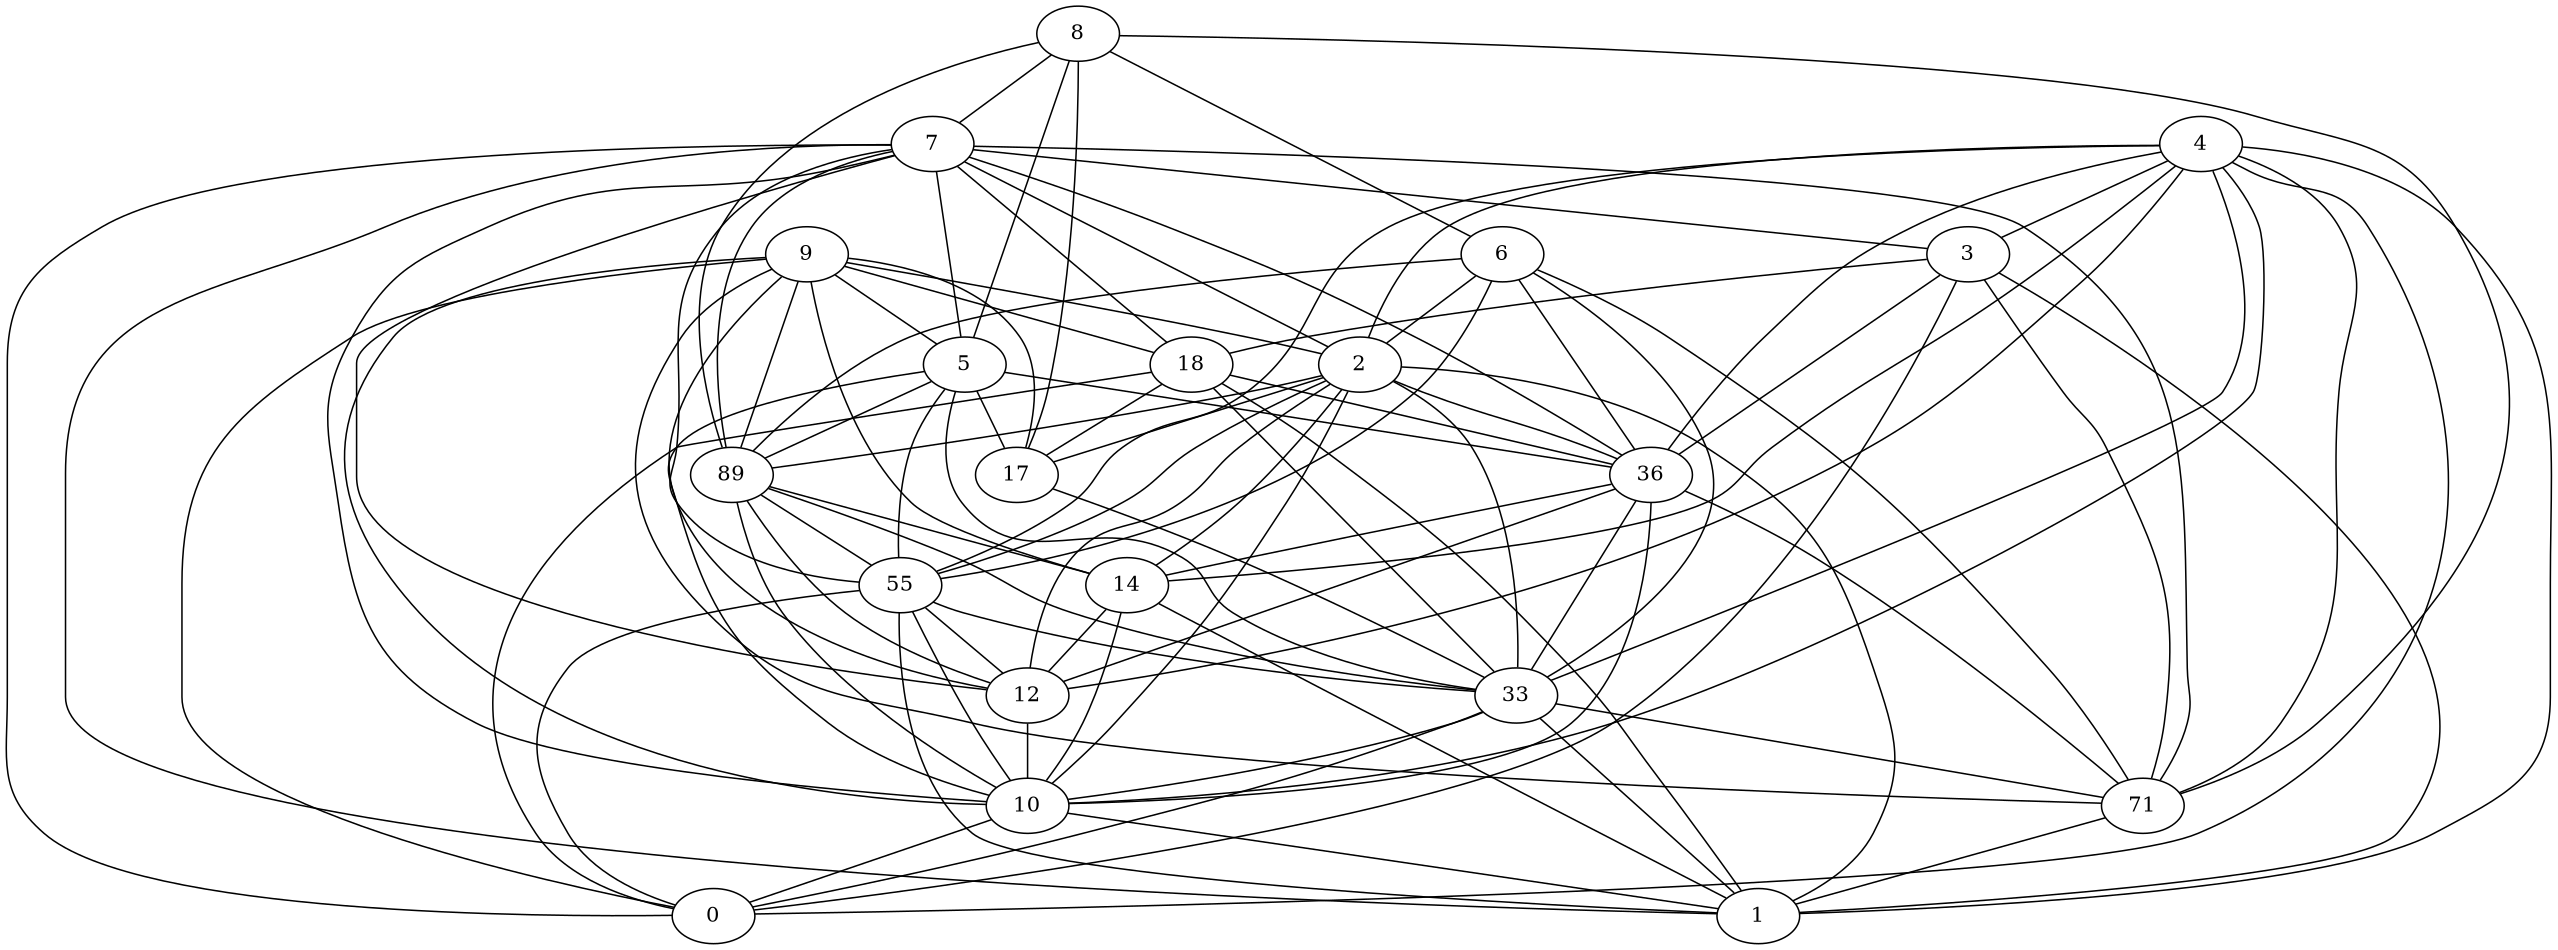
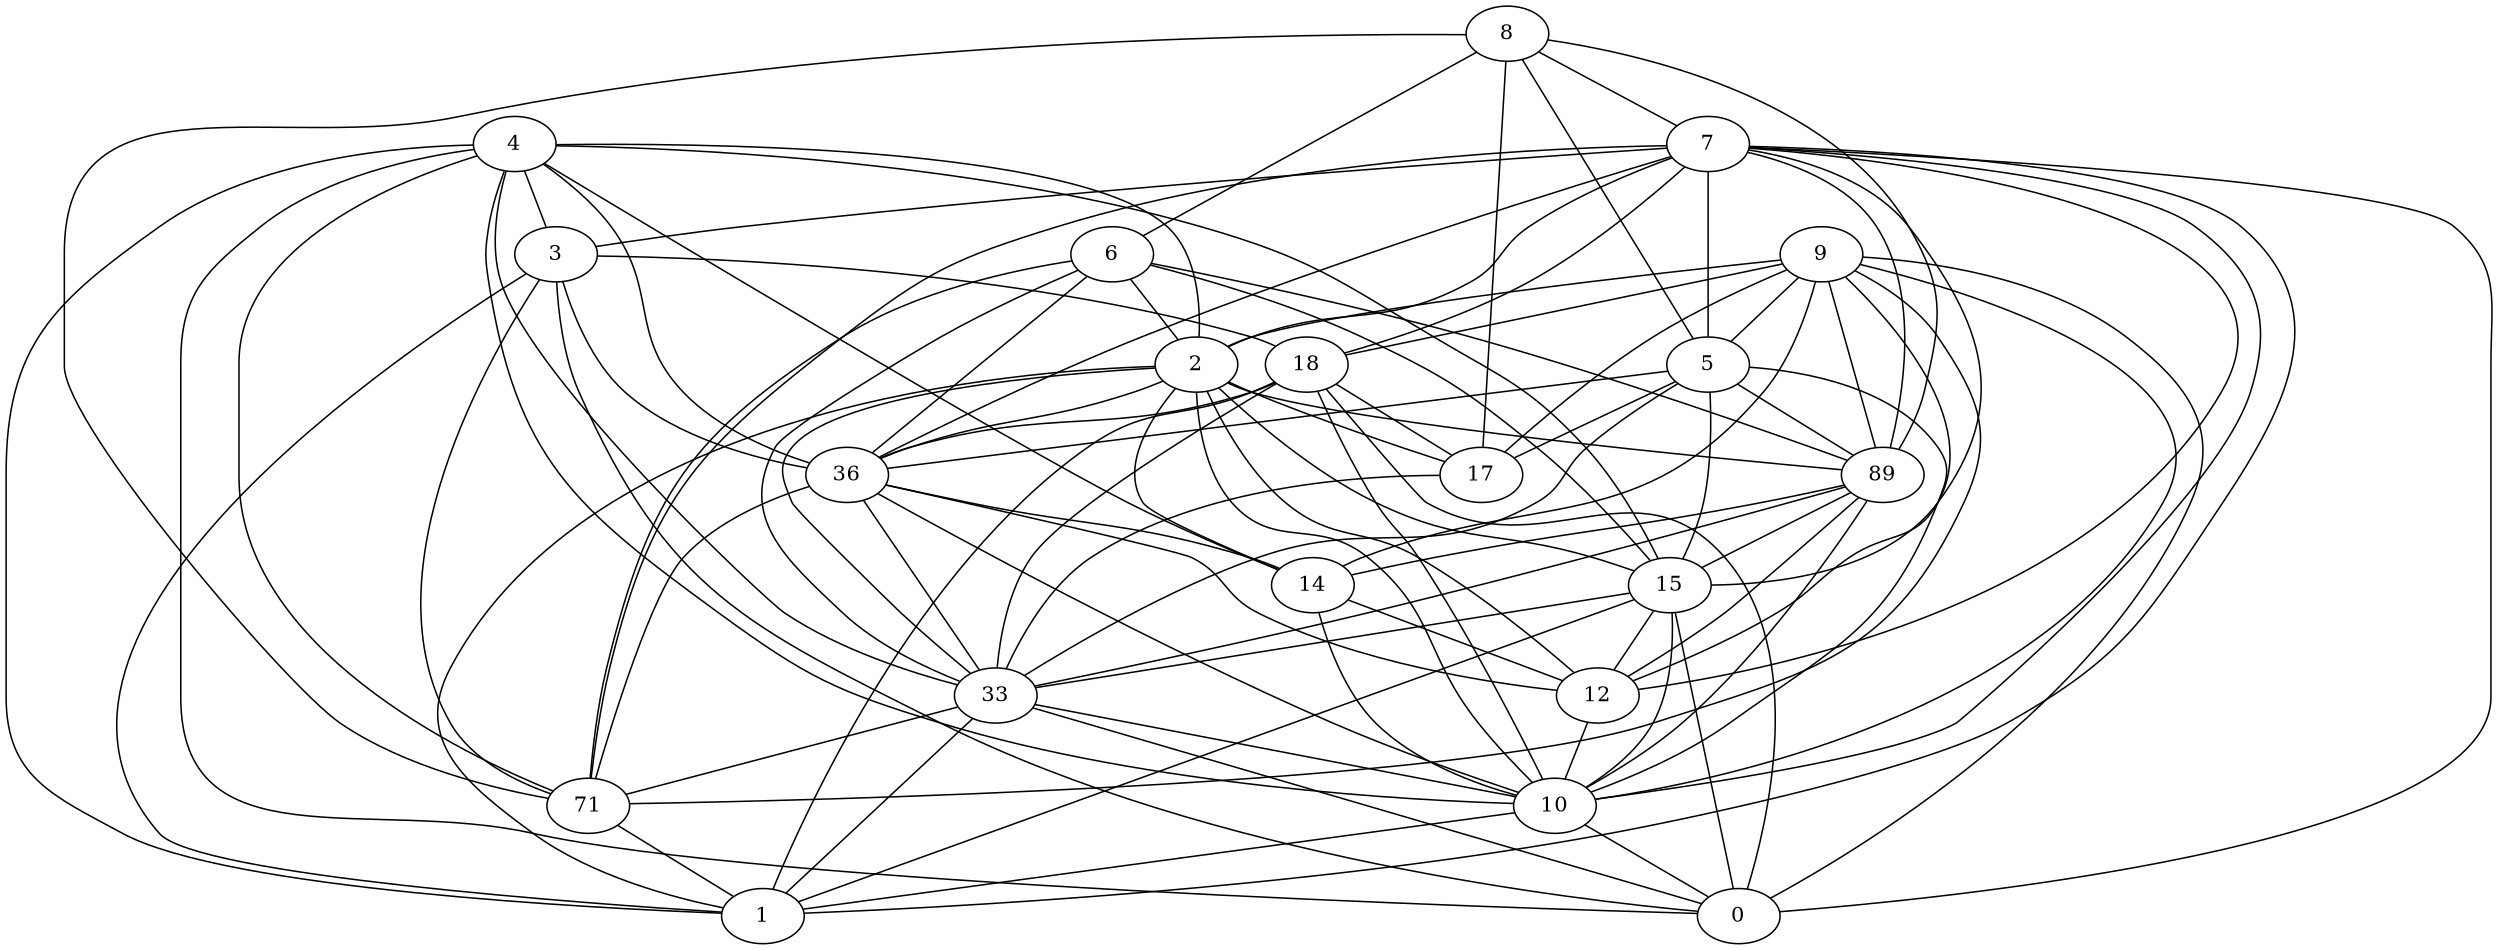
edge "4" -- "12": removed
edge "18" -- "10": added
node "55": label "55" -> "15"
edge "14" -- "1": removed
